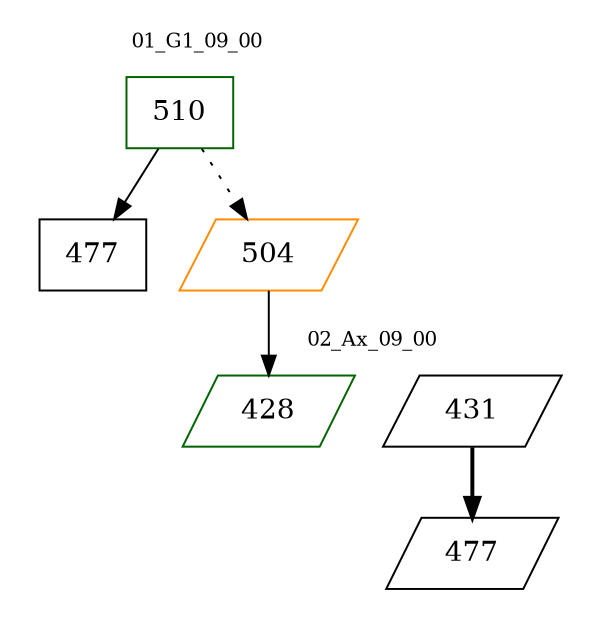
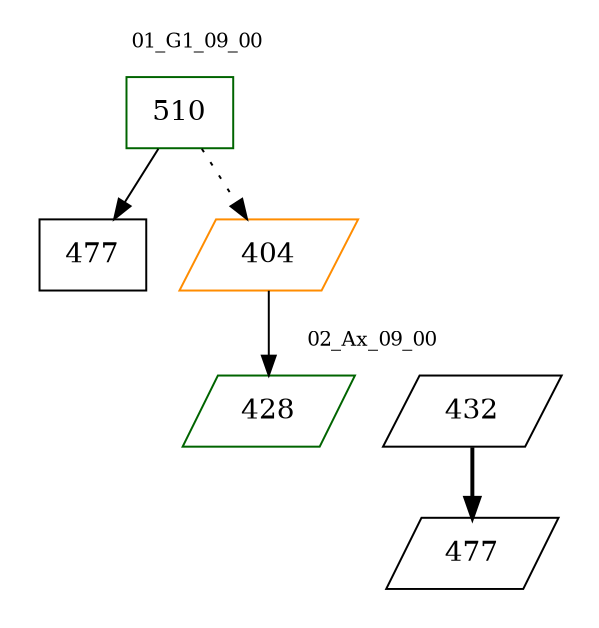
node "504": label "504" -> "404"
node "431": label "431" -> "432"
